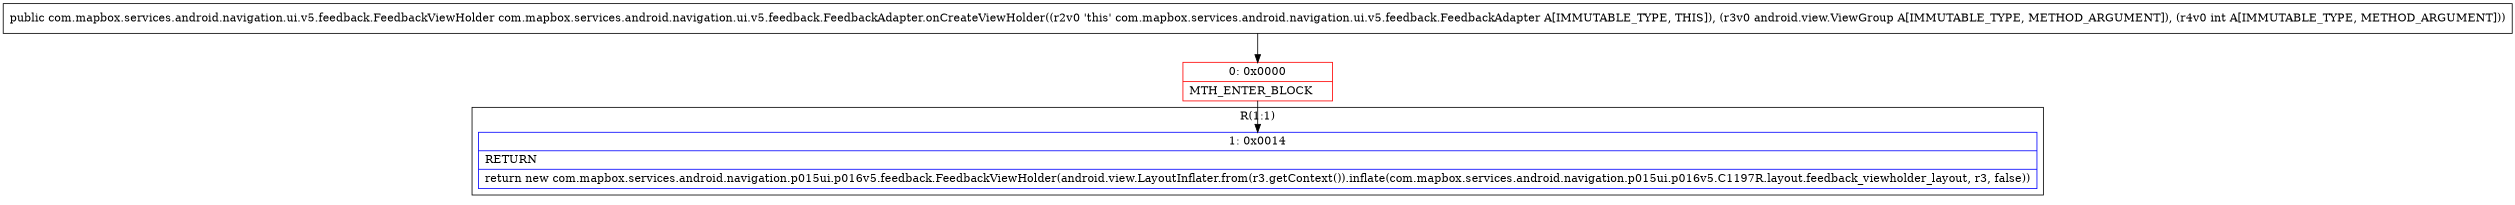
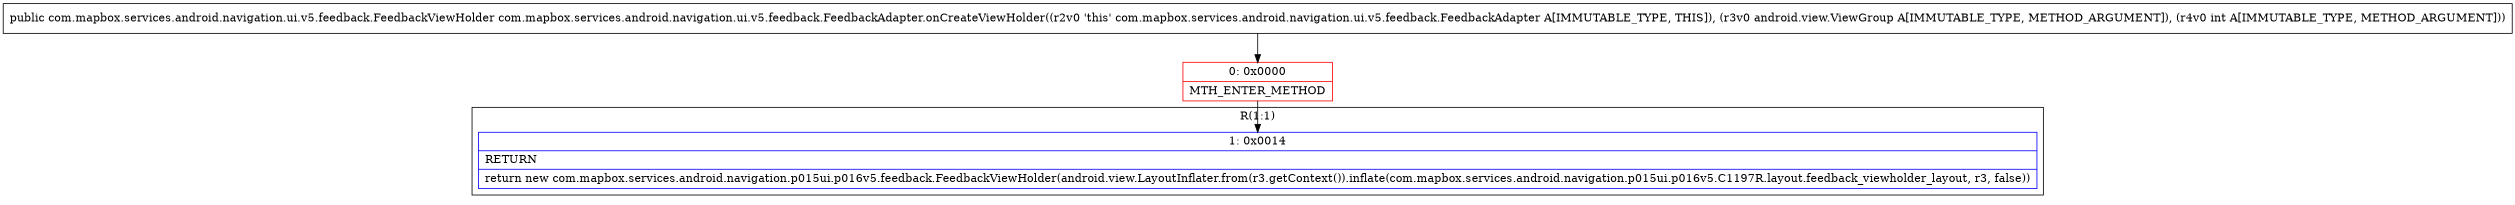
node "0: 0x0000": text "MTH_ENTER_BLOCK" -> "MTH_ENTER_METHOD"
